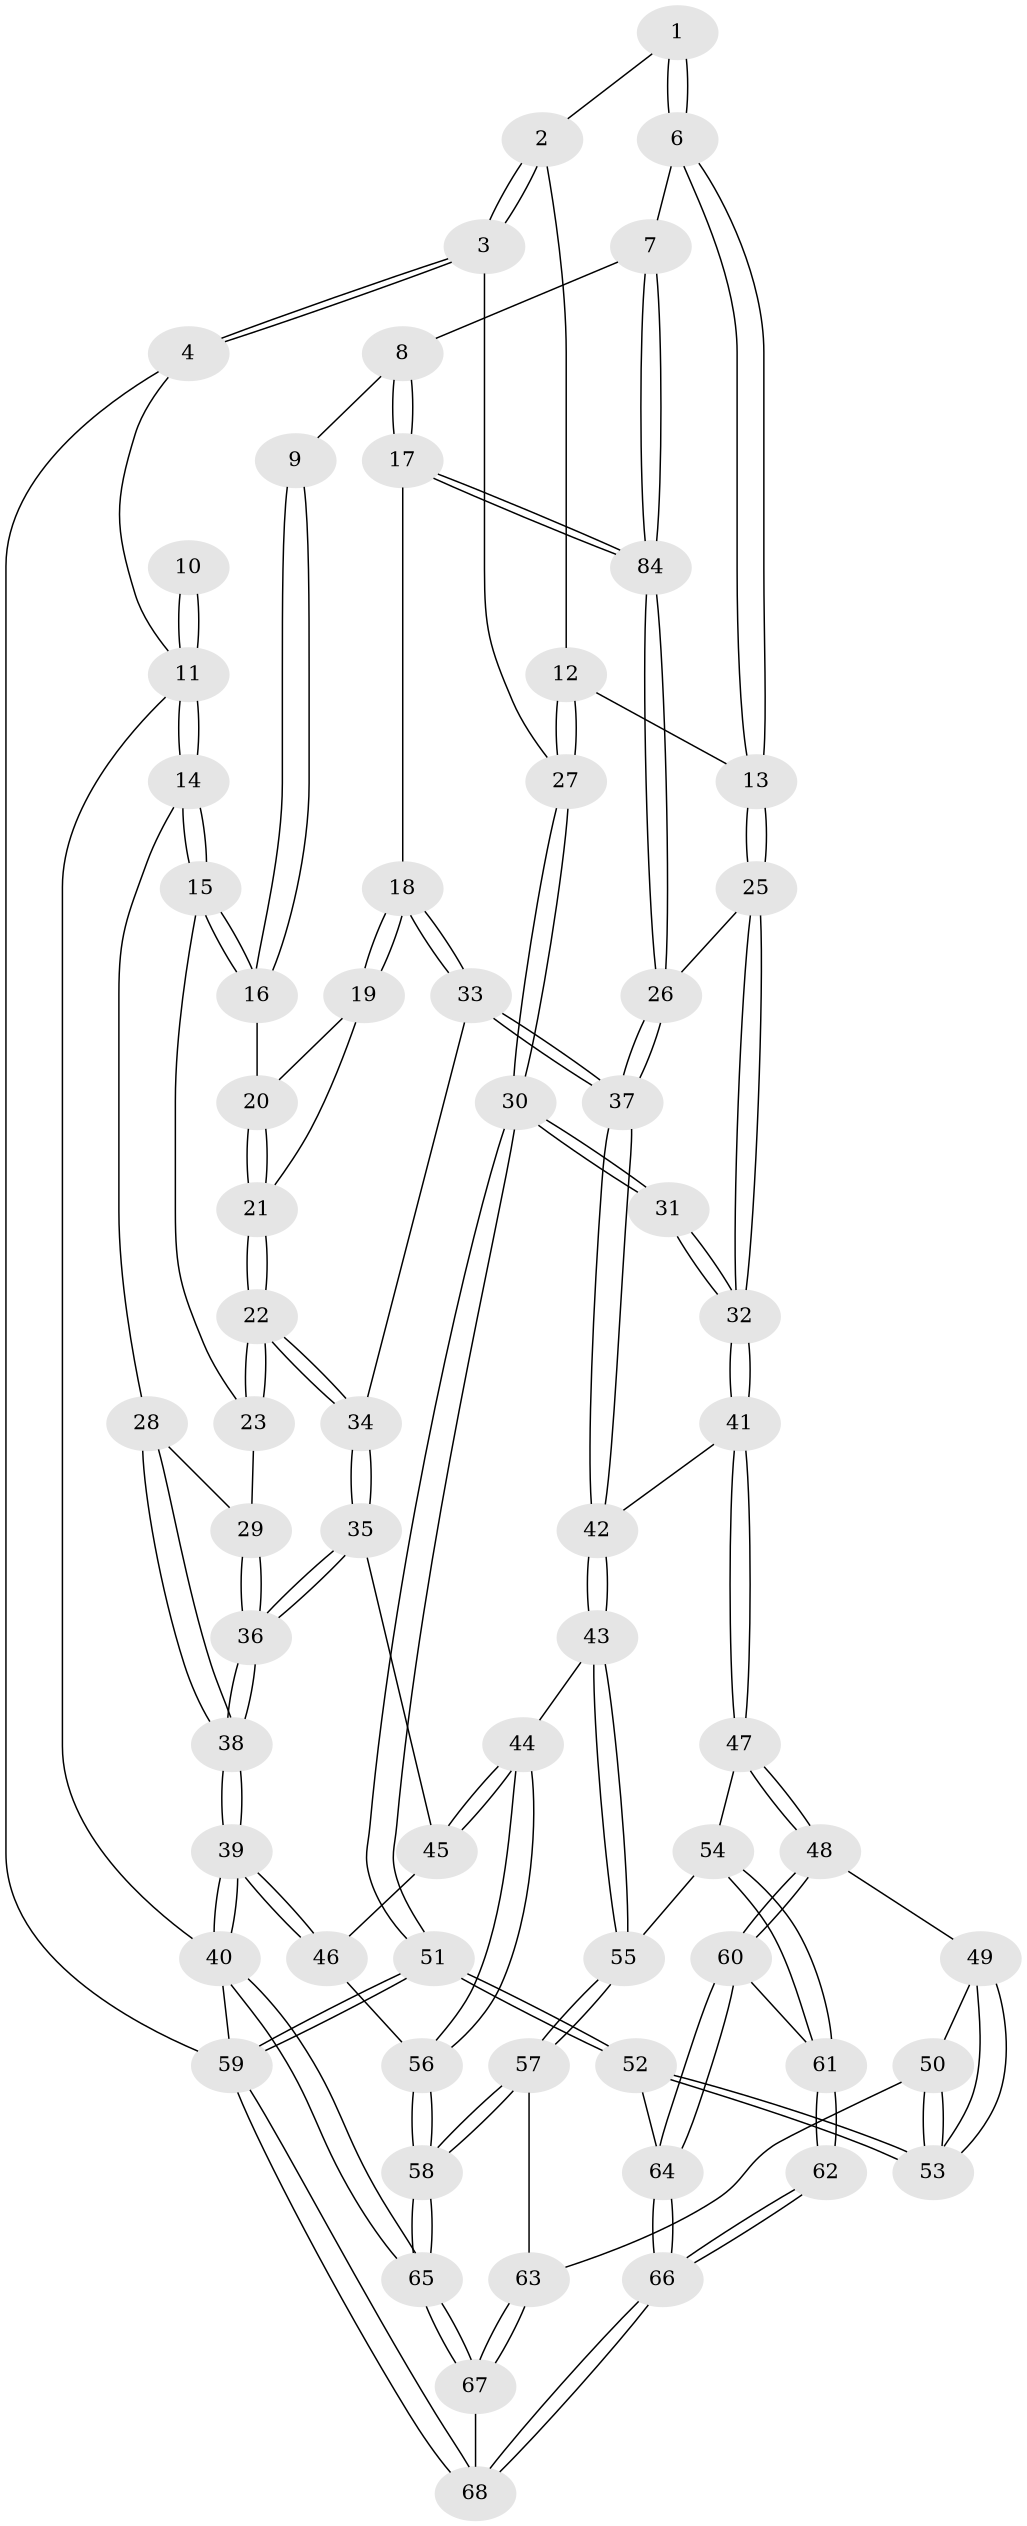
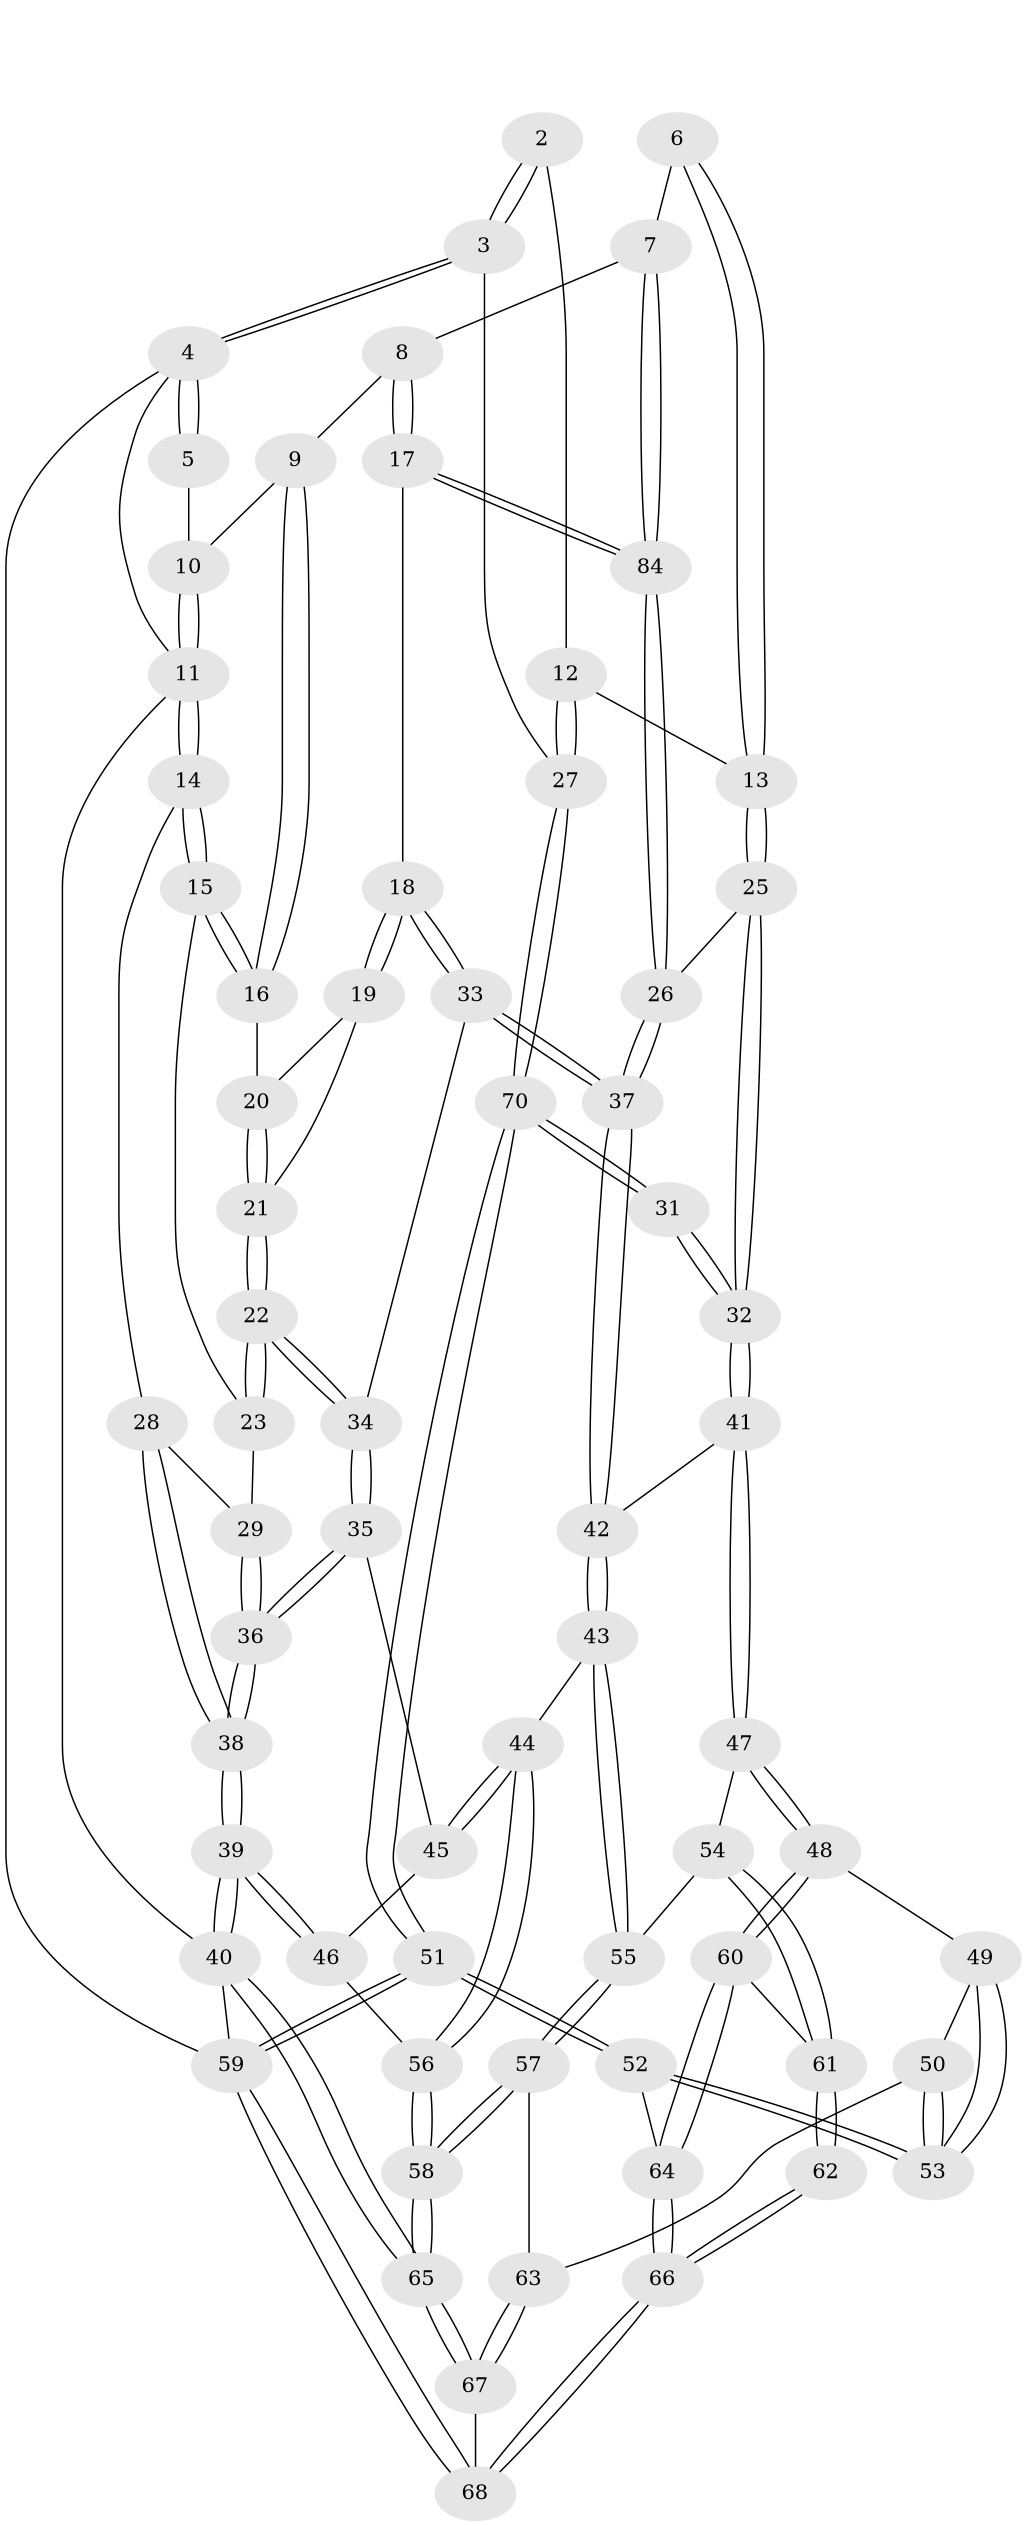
node "1": removed
node "5": added
edge "9" -- "10": added
node "30": label "30" -> "70"
